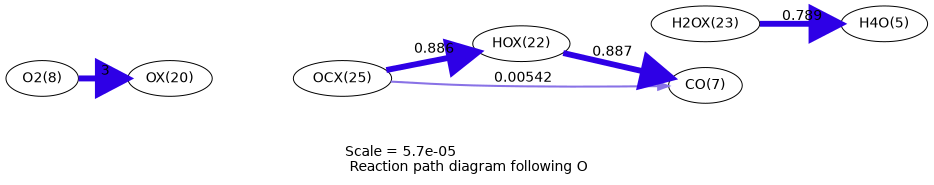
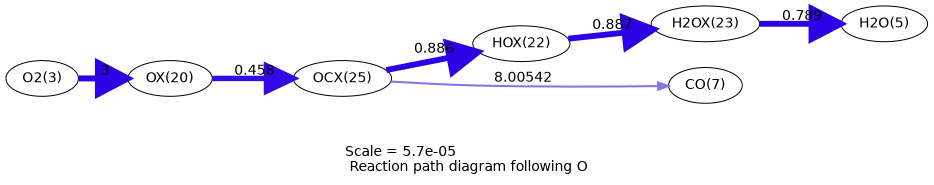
node "H4O(5)": label "H4O(5)" -> "H2O(5)"
edge "HOX(22)" -> "CO(7)": now "HOX(22)" -> "H2OX(23)"
node "O2(8)": label "O2(8)" -> "O2(3)"
edge "OX(20)" -> "OCX(25)": added, label "0.458"
edge "OCX(25)" -> "CO(7)": label " 0.00542" -> " 8.00542"
